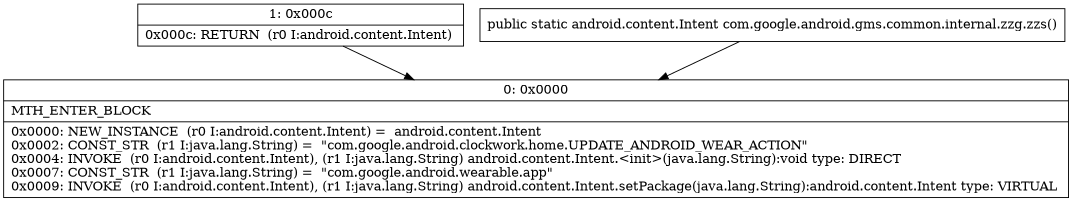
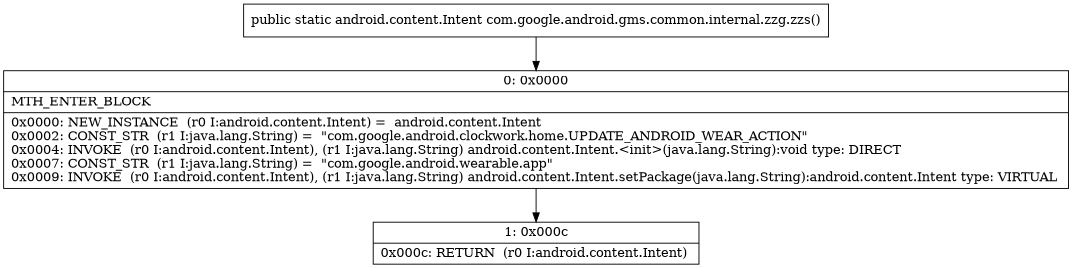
edge "1: 0x000c" -> "0: 0x0000": reversed
